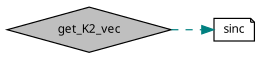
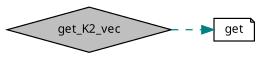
node "sinc": label "sinc" -> "get"
